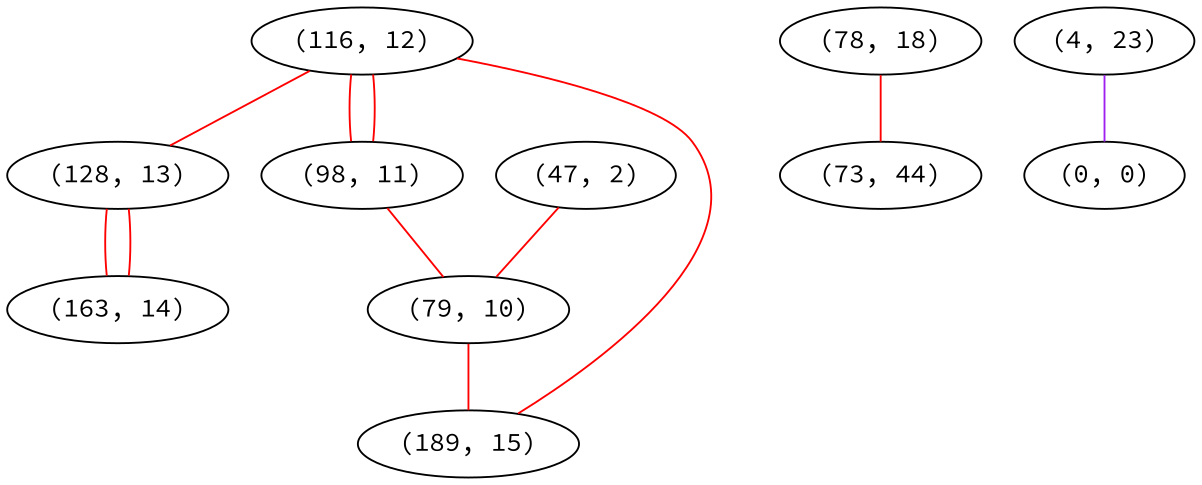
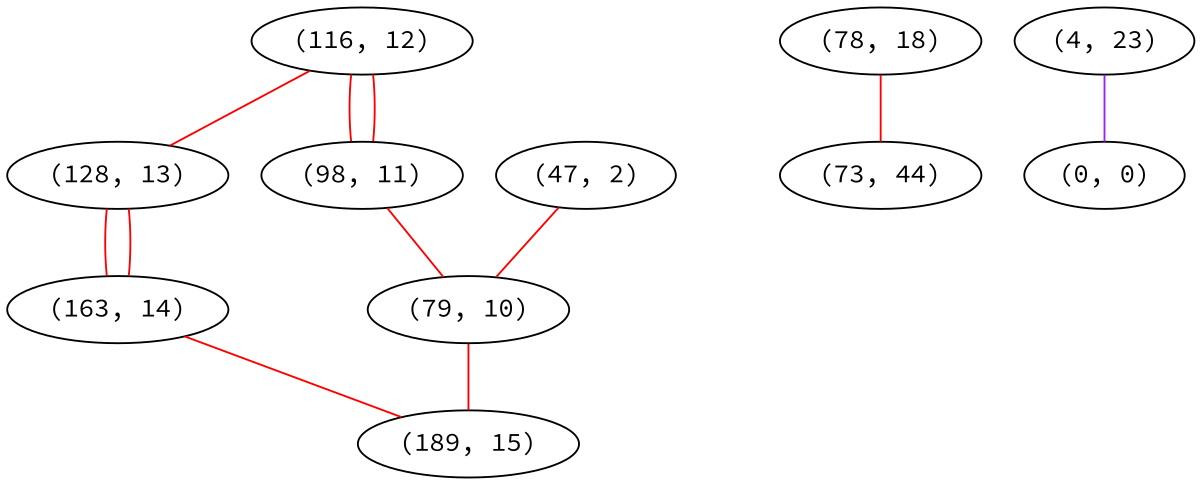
edge "(116, 12)" -- "(189, 15)": now "(163, 14)" -- "(189, 15)"
